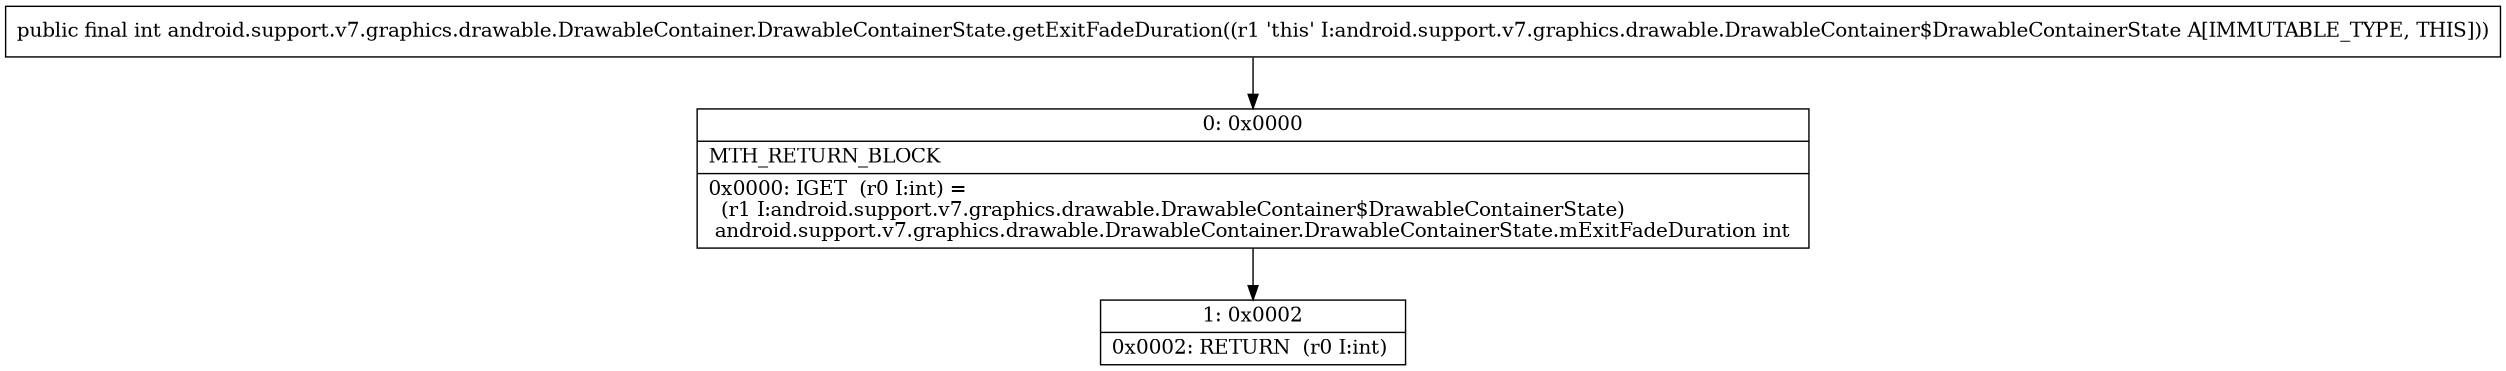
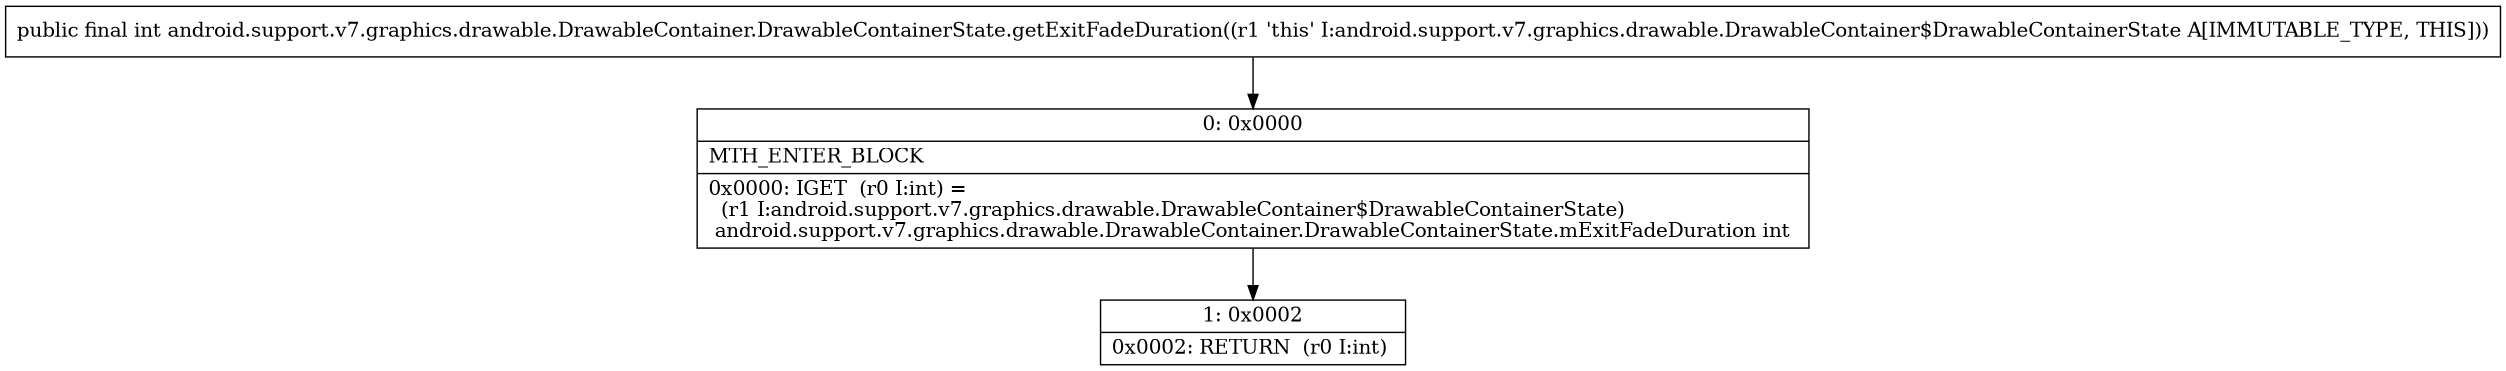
node "0: 0x0000": text "MTH_RETURN_BLOCK" -> "MTH_ENTER_BLOCK"
